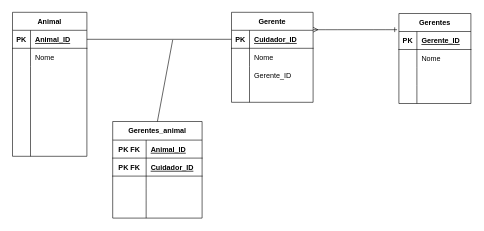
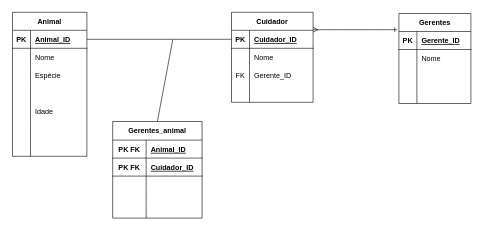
node "Gerente": label "Gerente" -> "Cuidador"
node "Espécie": added
node "FK": added
node "Idade": added
